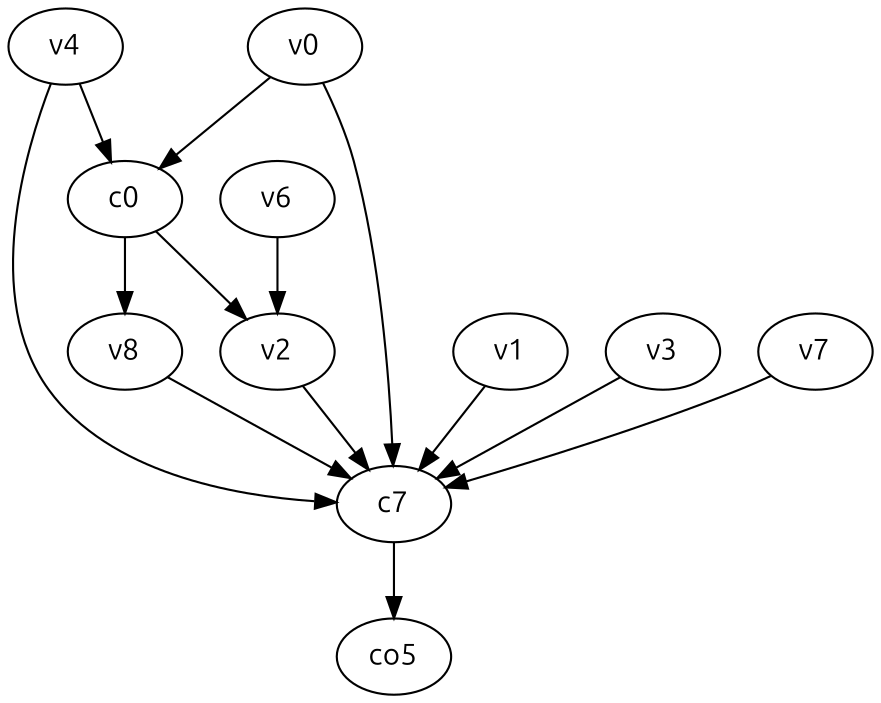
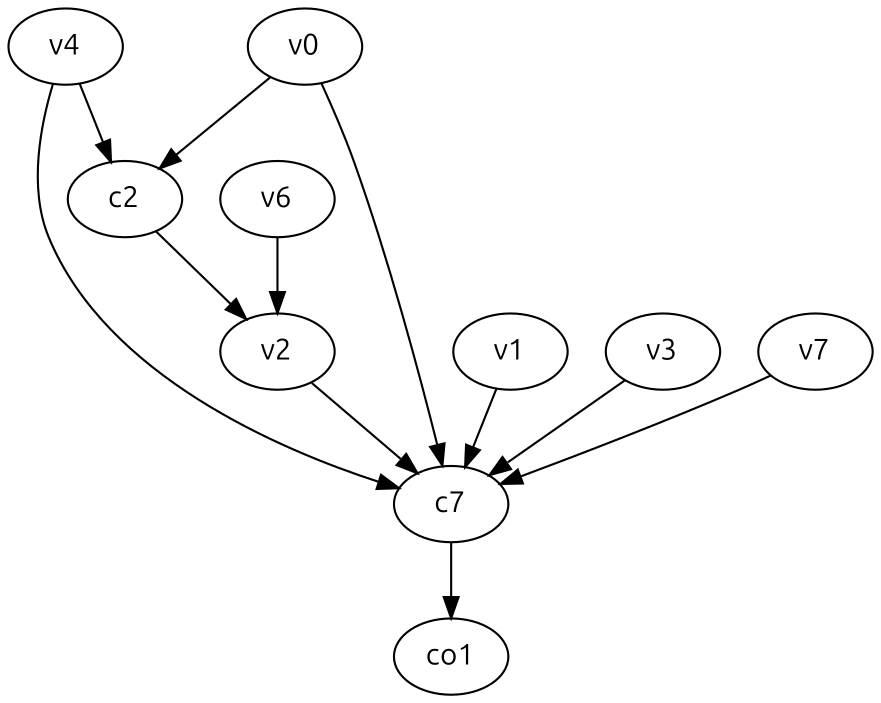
node "c0": label "c0" -> "c2"
node "v8": removed
node "co5": label "co5" -> "co1"
